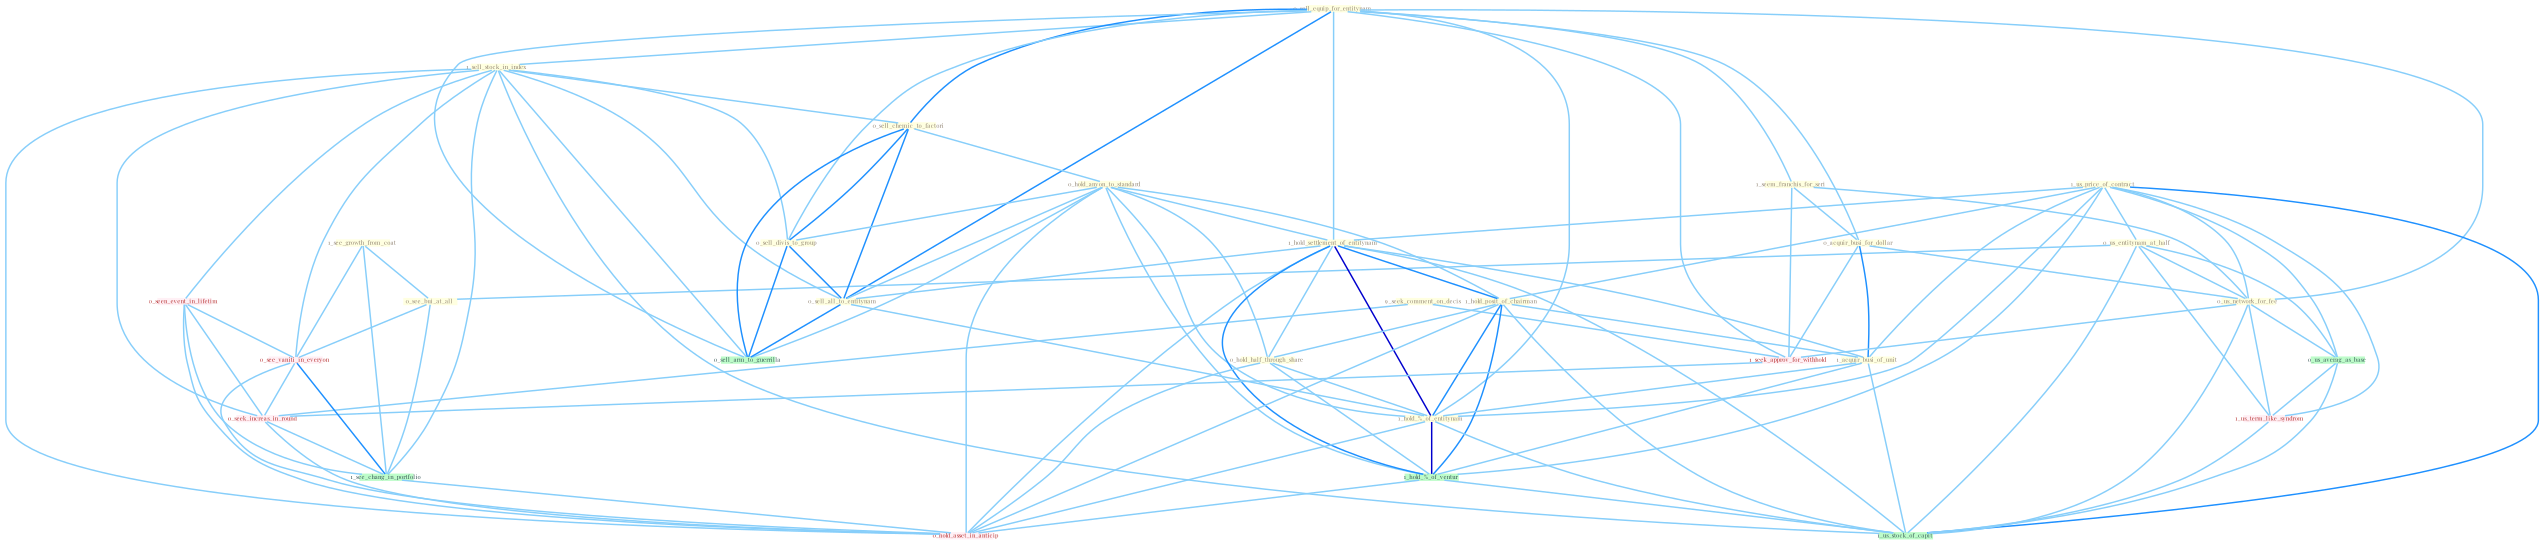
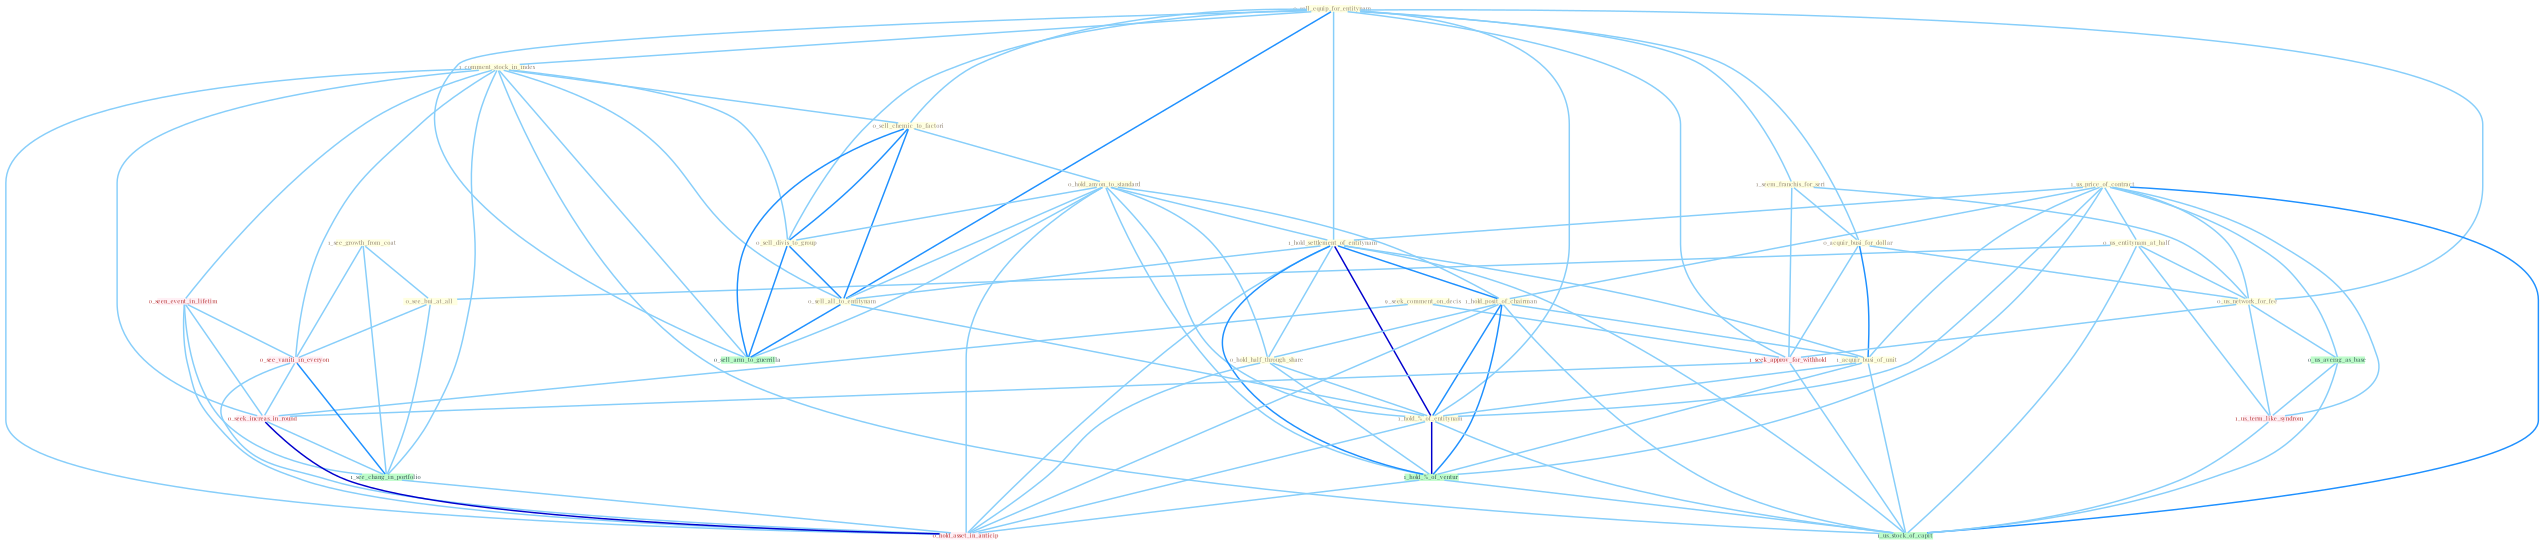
edge "0_sell_equip_for_entitynam" -- "0_sell_chemic_to_factori": color #1e90ff -> #87cefa
node "1_sell_stock_in_index": label "1_sell_stock_in_index" -> "1_comment_stock_in_index"
edge "0_us_entitynam_at_half" -- "0_us_averag_as_base": removed
edge "0_us_network_for_fee" -- "1_us_stock_of_capit": now "1_seek_approv_for_withhold" -- "1_us_stock_of_capit"
edge "0_seek_increas_in_round" -- "0_hold_asset_in_anticip": color #87cefa -> #0000cd
